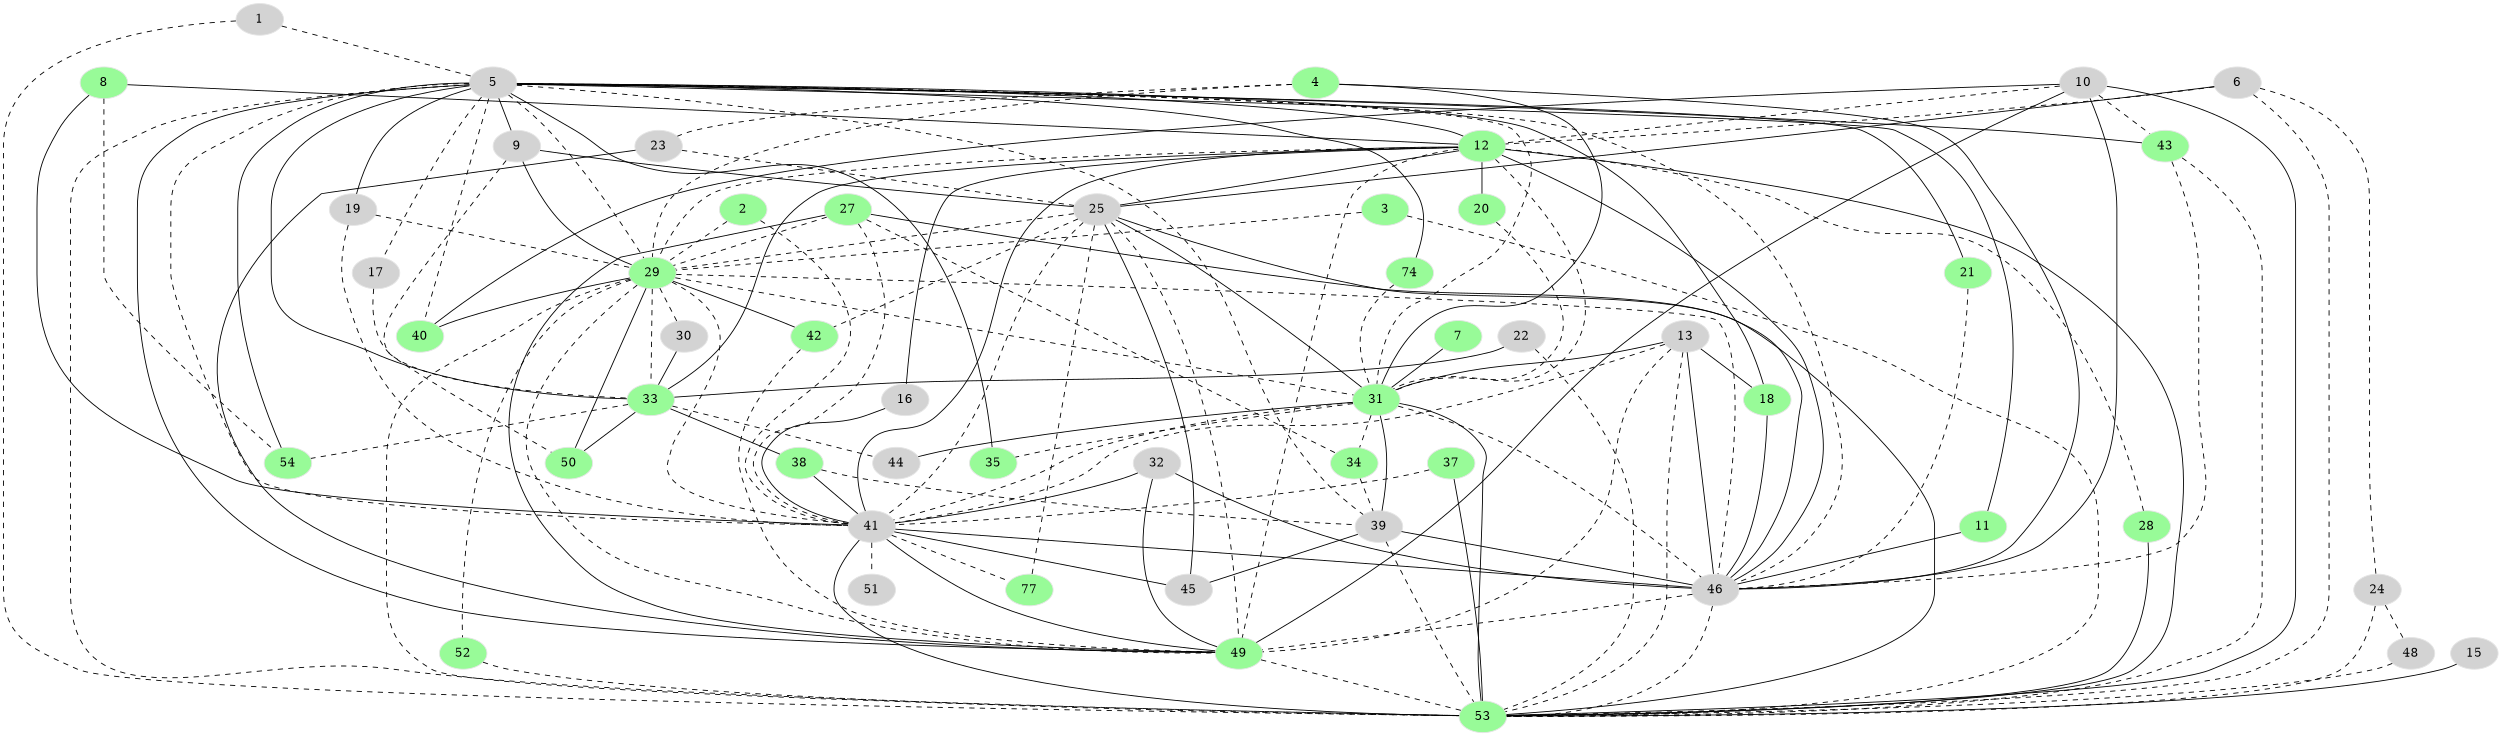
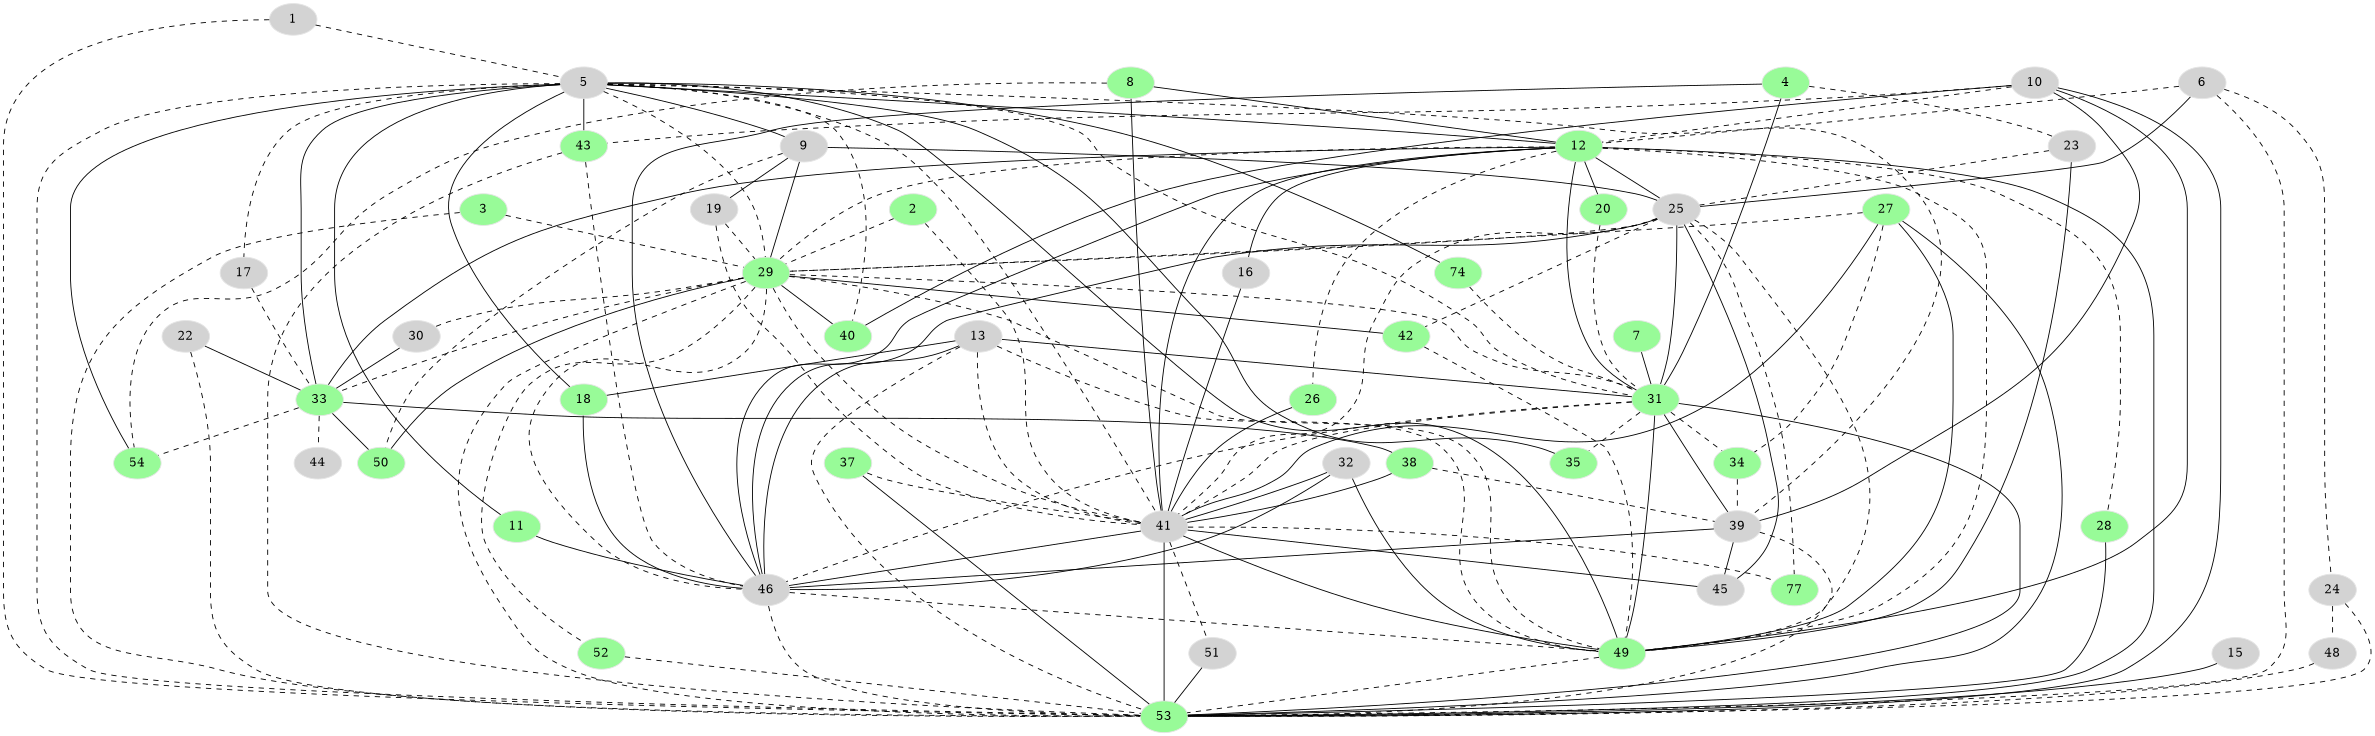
edge "4" -- "29": removed
edge "5" -- "46": removed
edge "5" -- "19": now "9" -- "19"
node "21": removed
edge "12" -- "31": style dashed -> solid
node "26": added
edge "27" -- "41": style dashed -> solid
edge "31" -- "44": now "31" -- "49"
edge "10" -- "46": now "10" -- "39"
edge "51" -- "53": added
